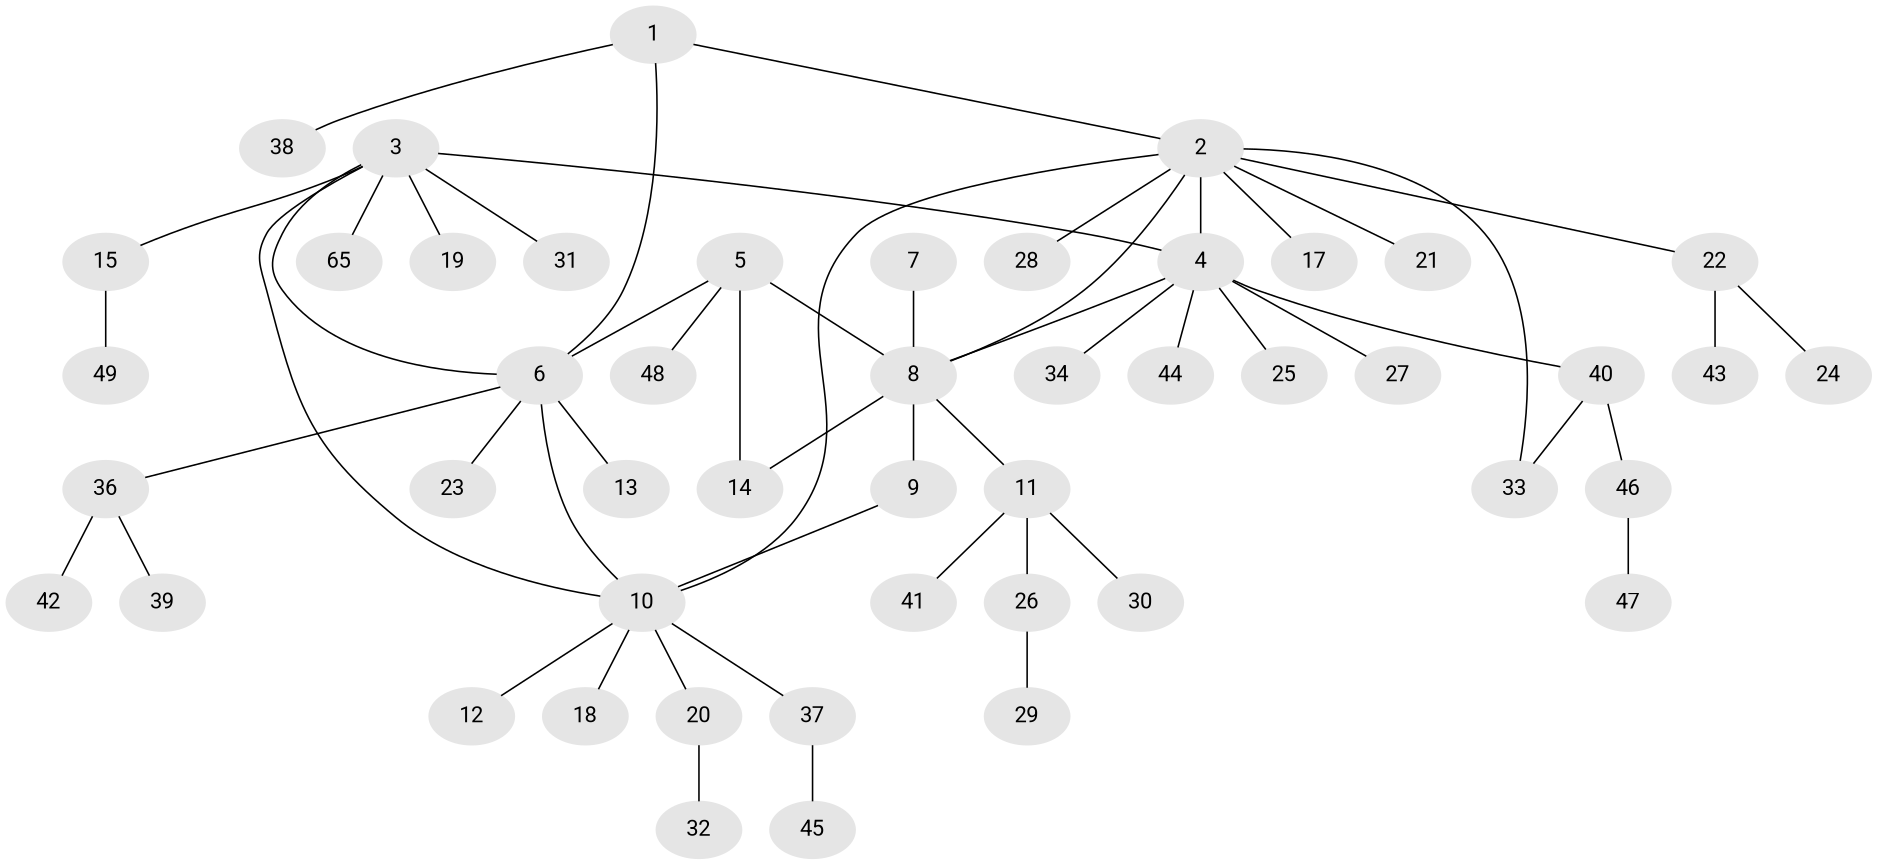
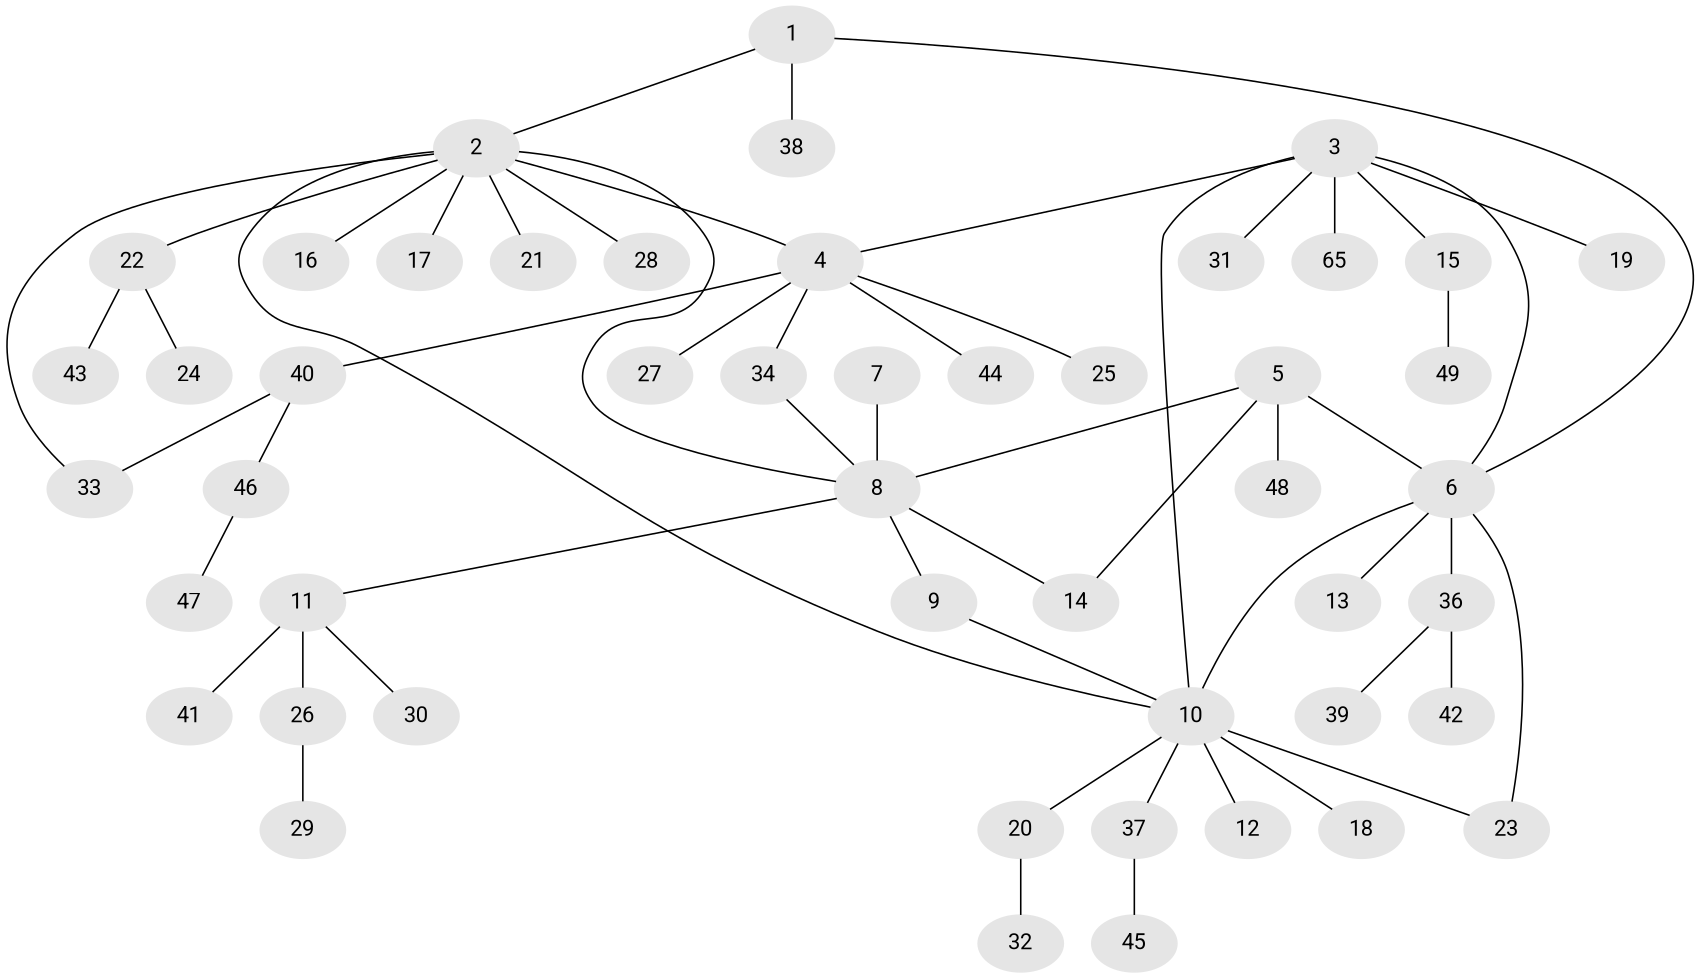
node "16": added
edge "4" -- "8": now "34" -- "8"
edge "10" -- "23": added
